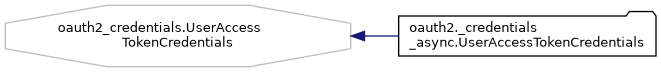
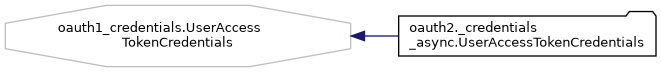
node "oauth2_credentials.UserAccess TokenCredentials": label "oauth2_credentials.UserAccess TokenCredentials" -> "oauth1_credentials.UserAccess TokenCredentials"
